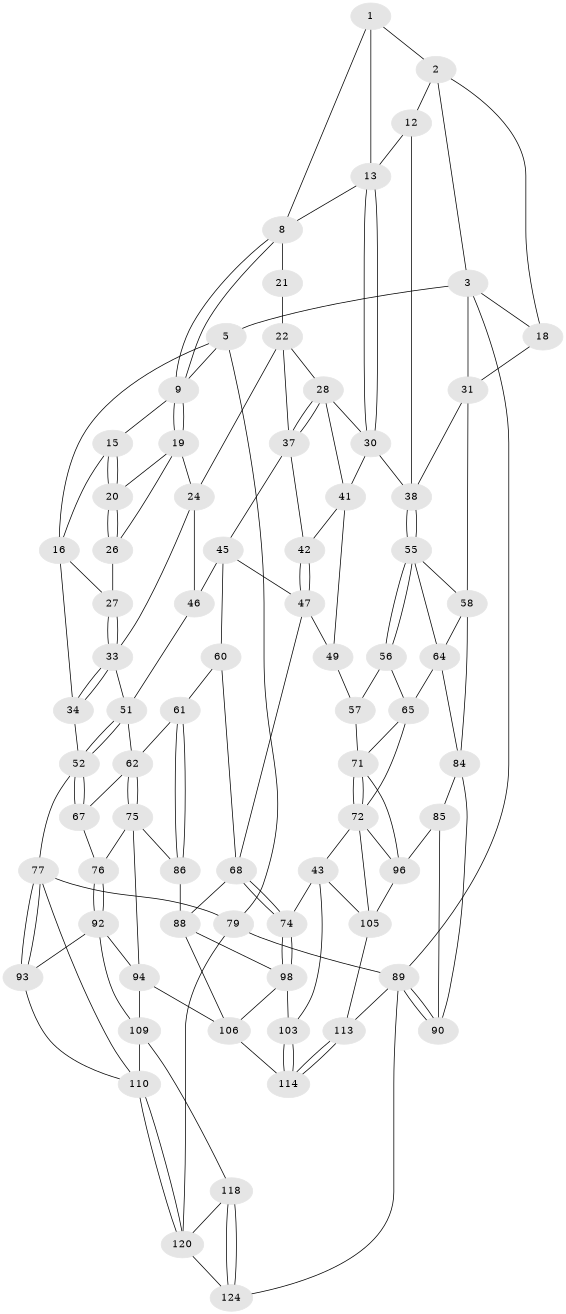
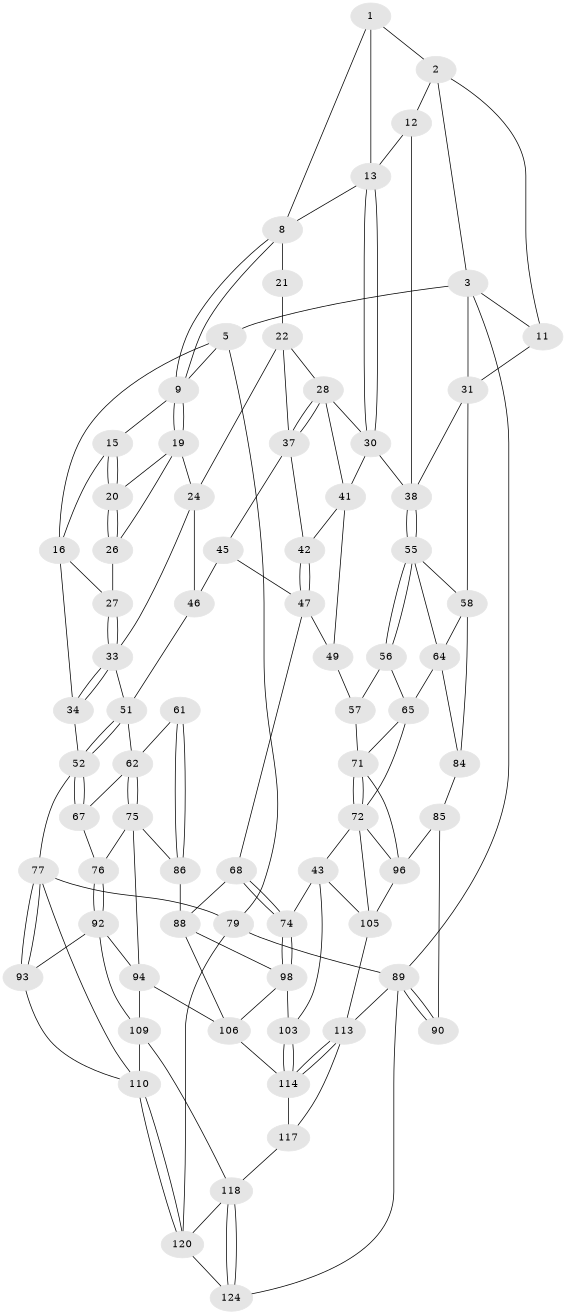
node "18": label "18" -> "11"
node "60": removed
edge "84" -- "90": removed
node "117": added
